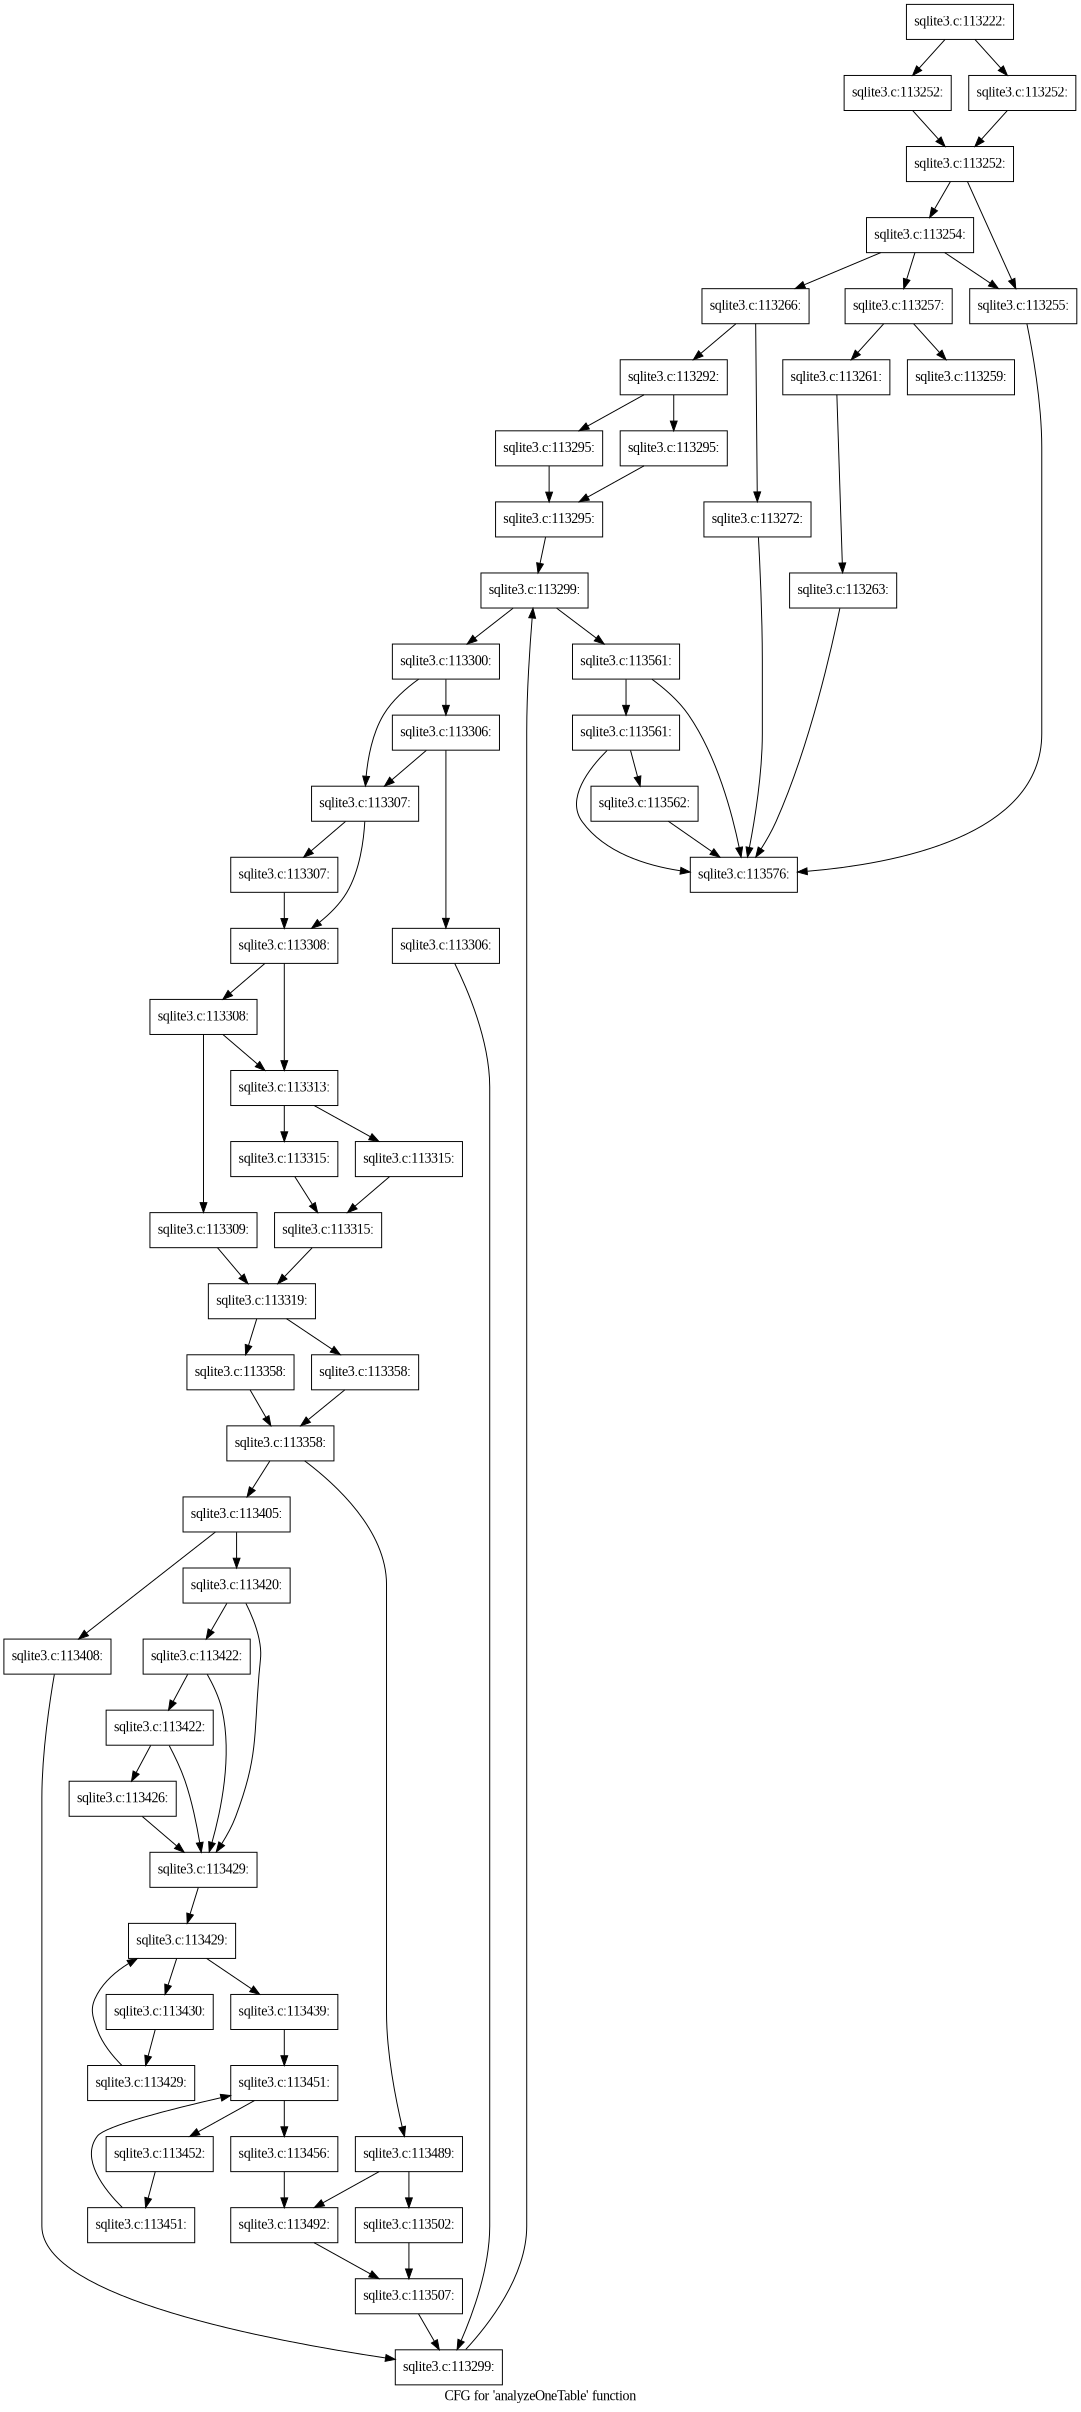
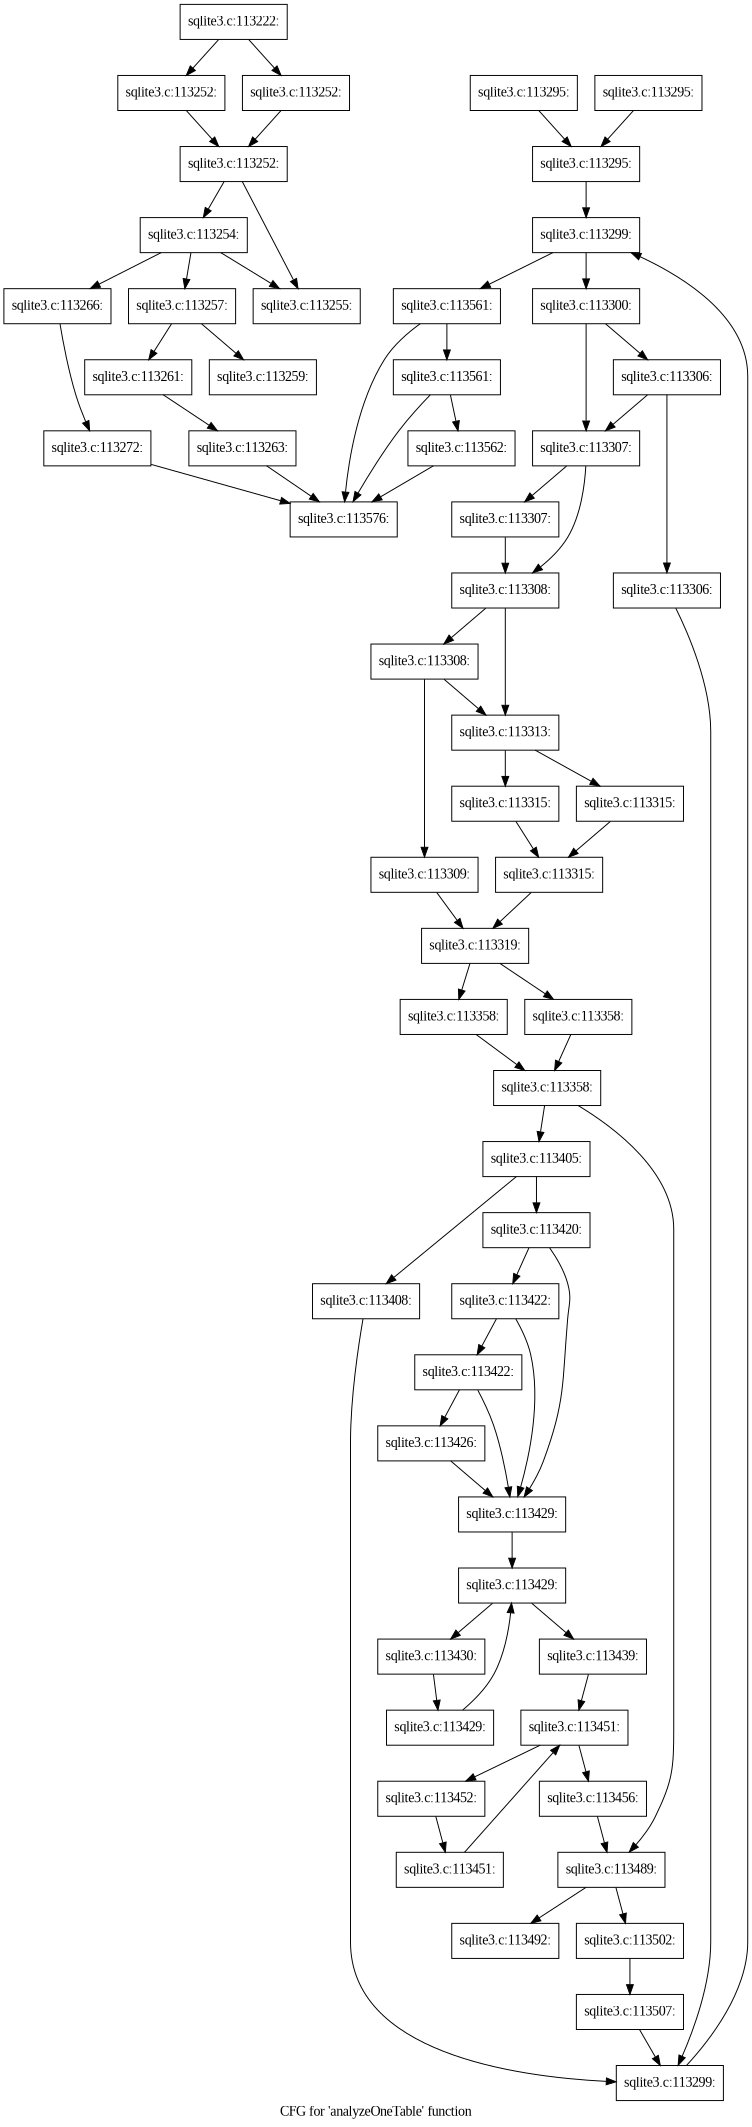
node "sqlite3.c:113292:": removed
edge "sqlite3.c:113255:" -> "sqlite3.c:113576:": removed
edge "sqlite3.c:113456:" -> "sqlite3.c:113492:": now "sqlite3.c:113456:" -> "sqlite3.c:113489:"
edge "sqlite3.c:113492:" -> "sqlite3.c:113507:": removed
